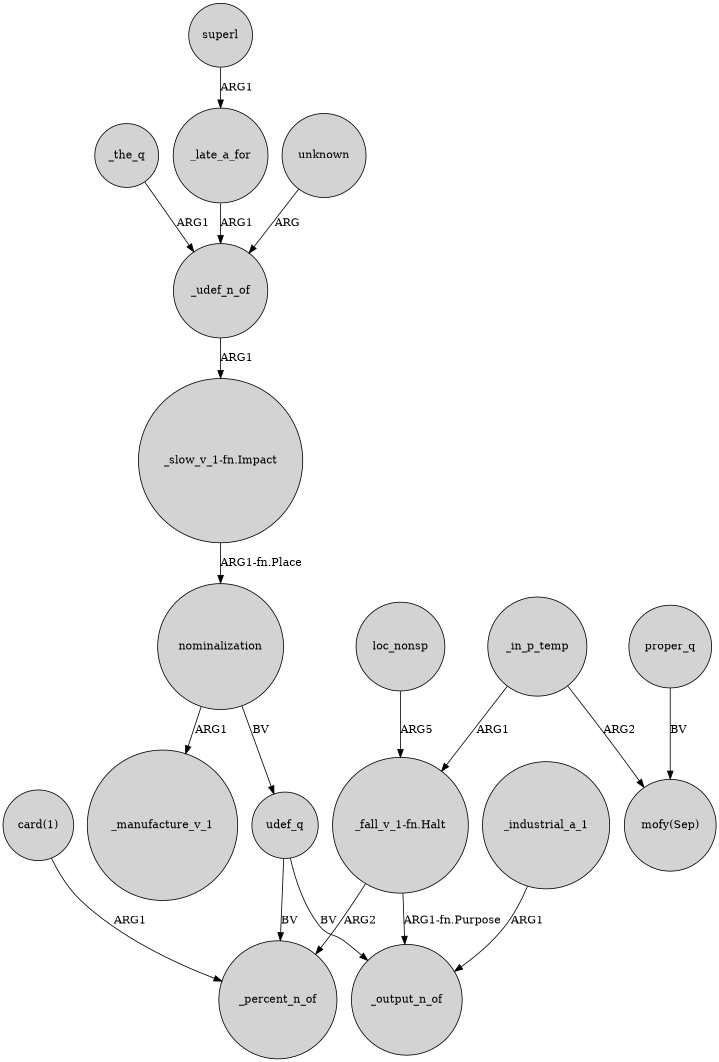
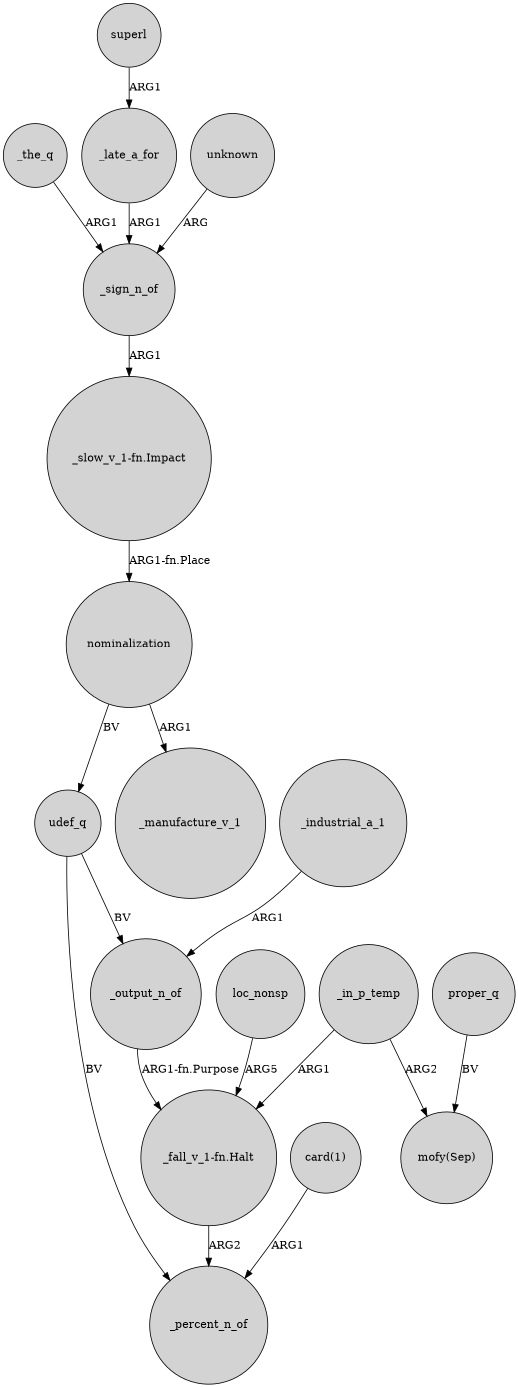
node "_udef_n_of": label "_udef_n_of" -> "_sign_n_of"
edge "_fall_v_1-fn.Halt" -> "_output_n_of": reversed
